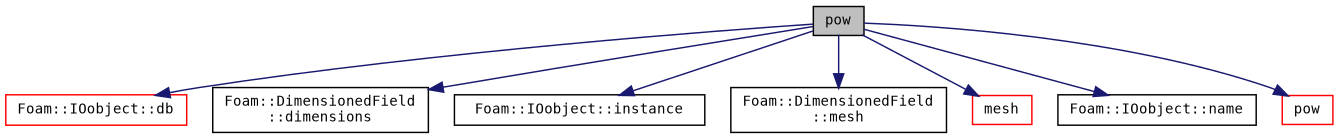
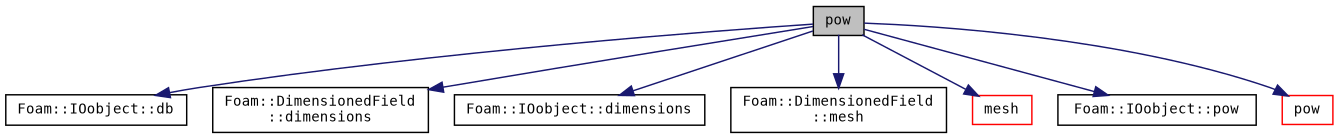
node "Foam::IOobject::db": color red -> black
node "Foam::IOobject::instance": label "Foam::IOobject::instance" -> "Foam::IOobject::dimensions"
node "Foam::IOobject::name": label "Foam::IOobject::name" -> "Foam::IOobject::pow"
